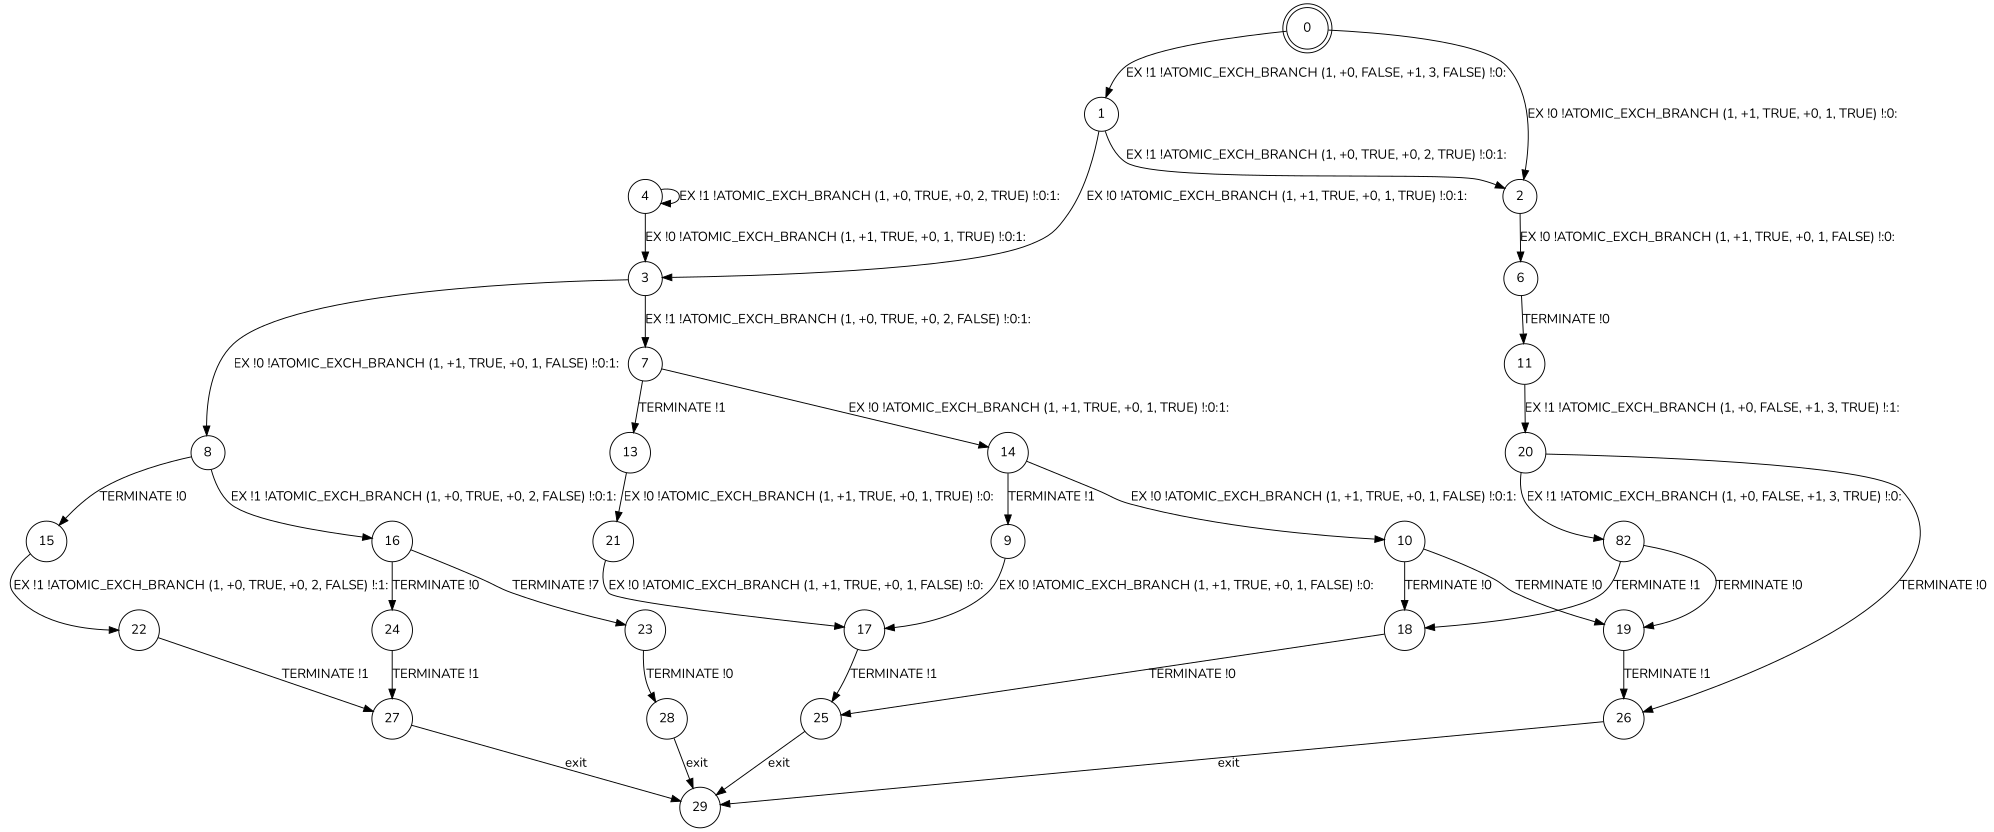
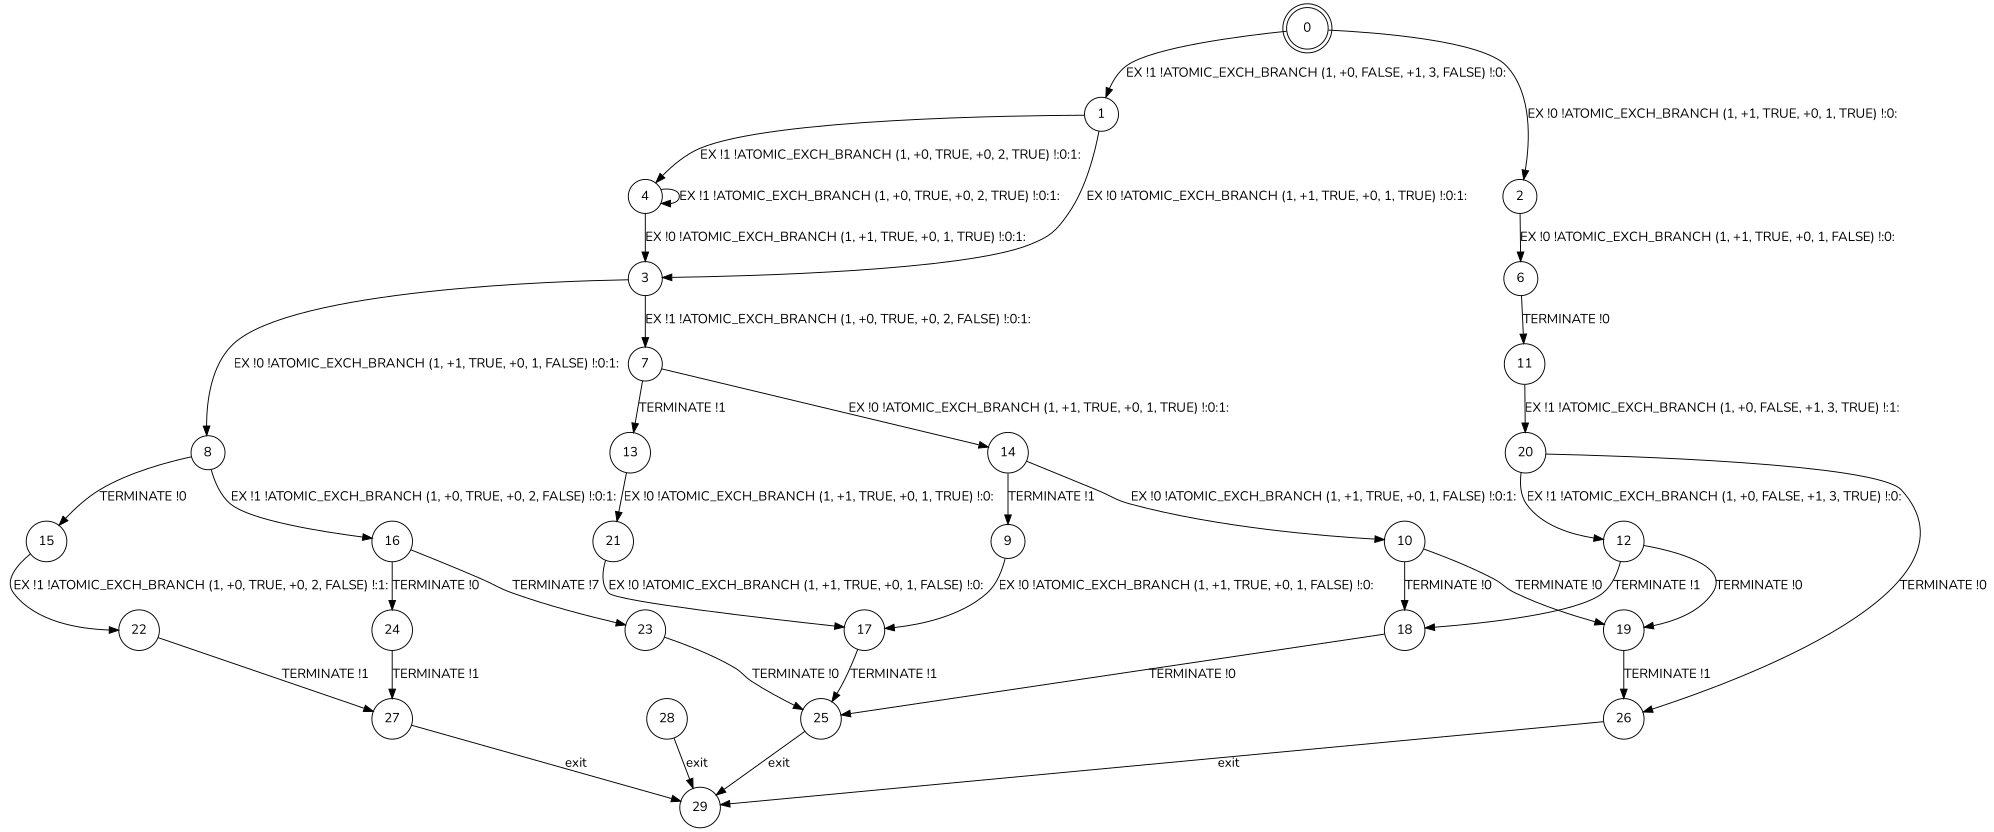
edge "1" -> "2": now "1" -> "4"
node "82": label "82" -> "12"
edge "23" -> "28": now "23" -> "25"
